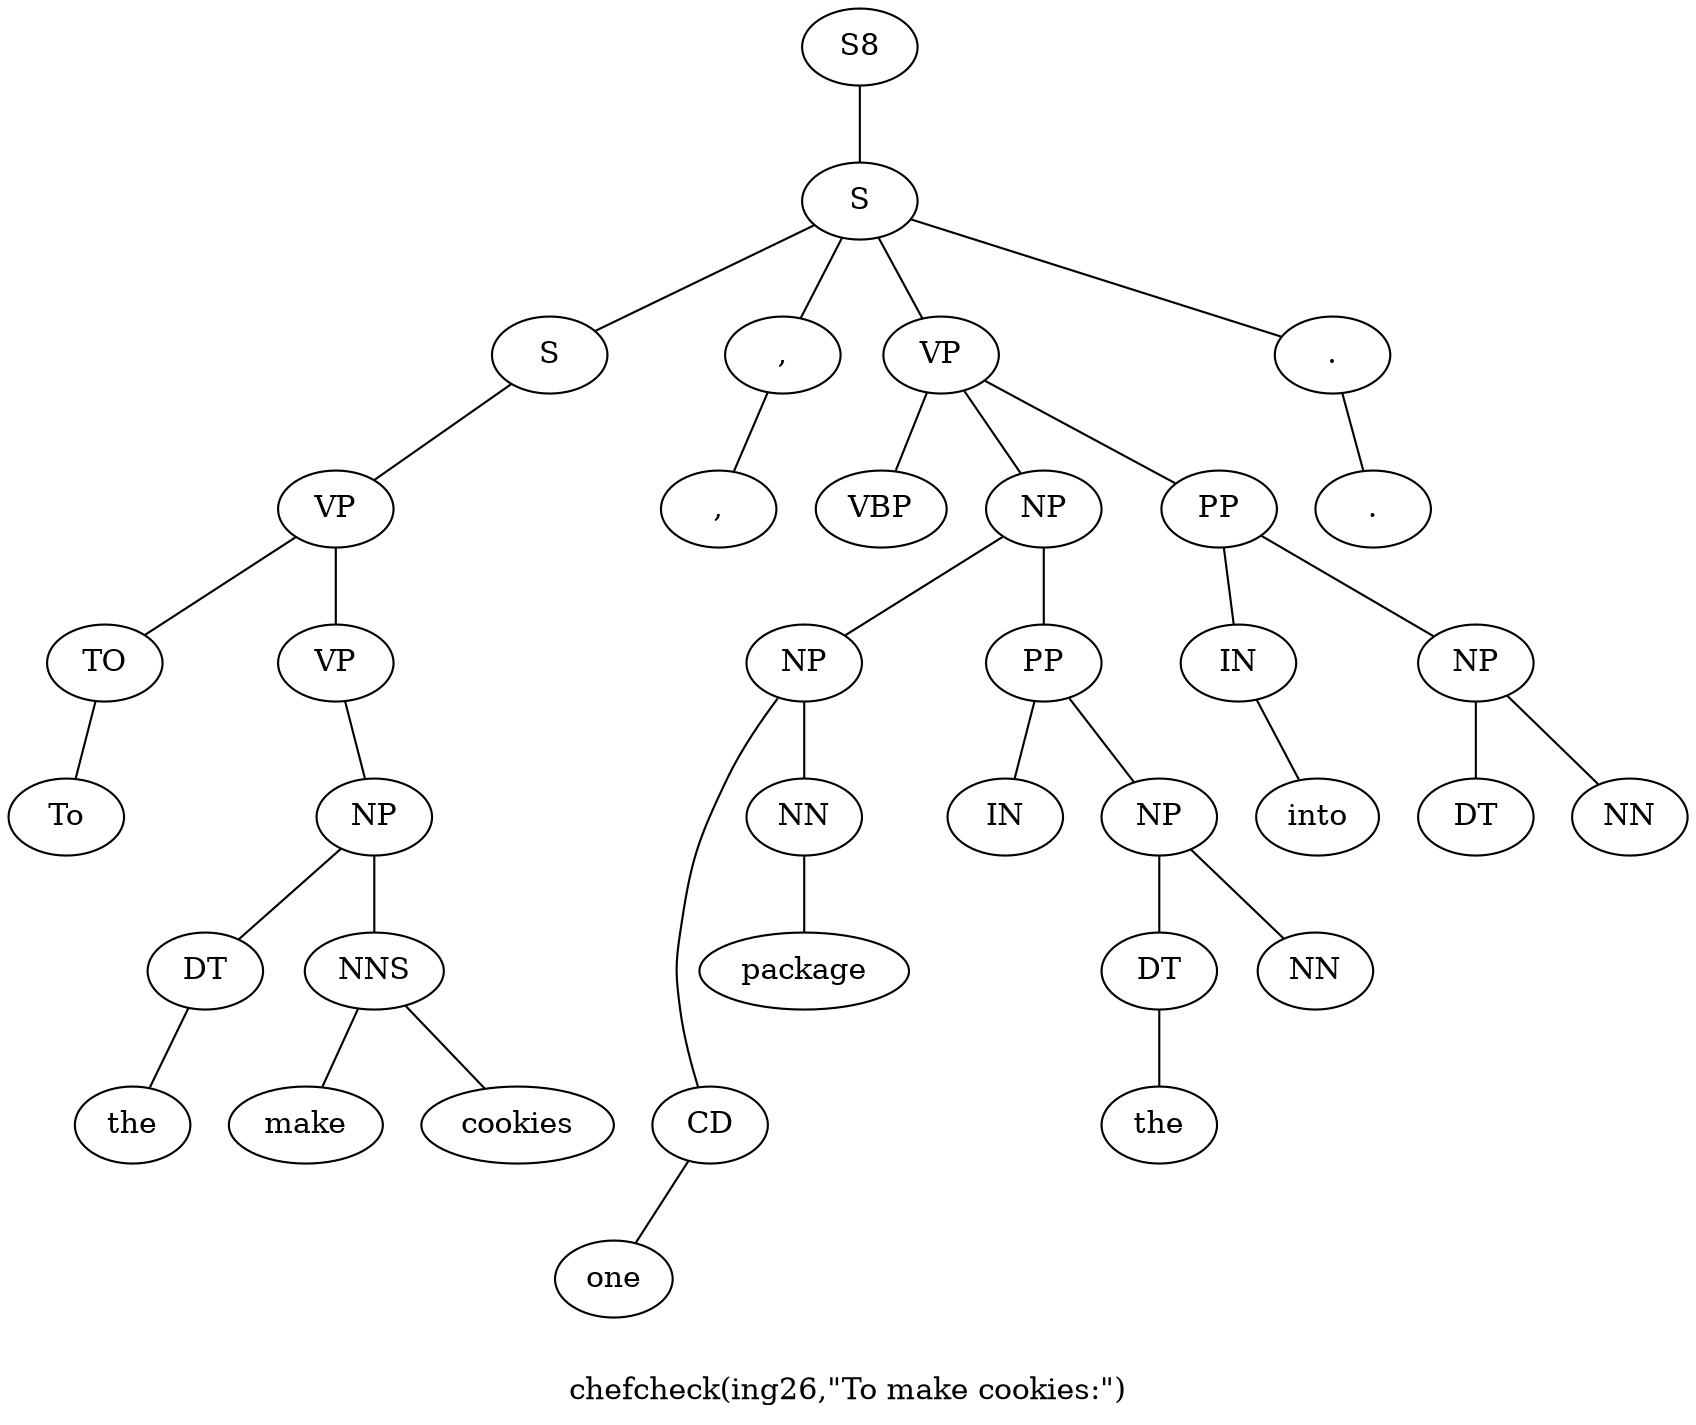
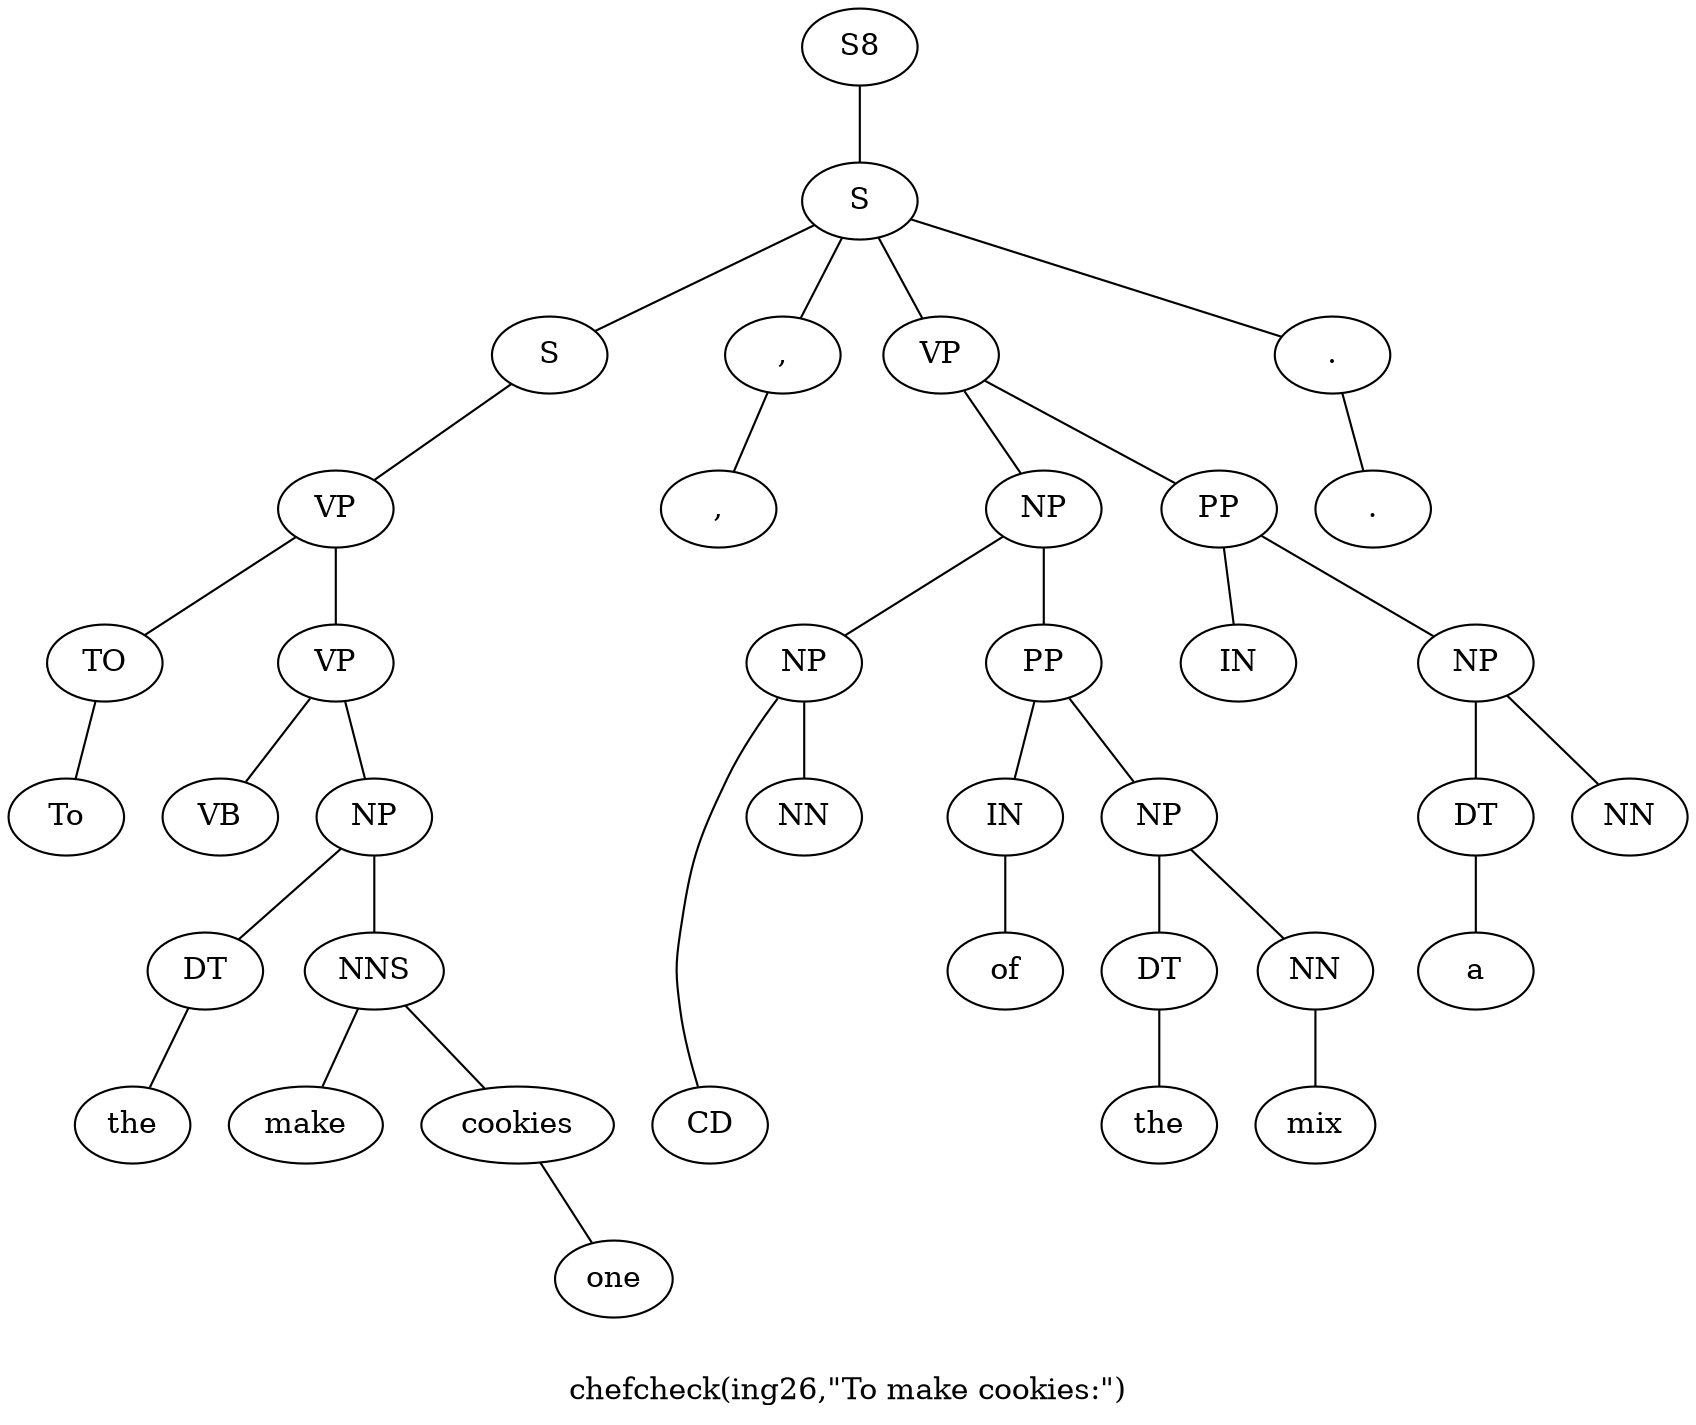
node "VBP": removed
node "VB": added
node "into": removed
node "package": removed
node "of": added
node "a": added
node "mix": added
edge "CD" -- "one": now "cookies" -- "one"
